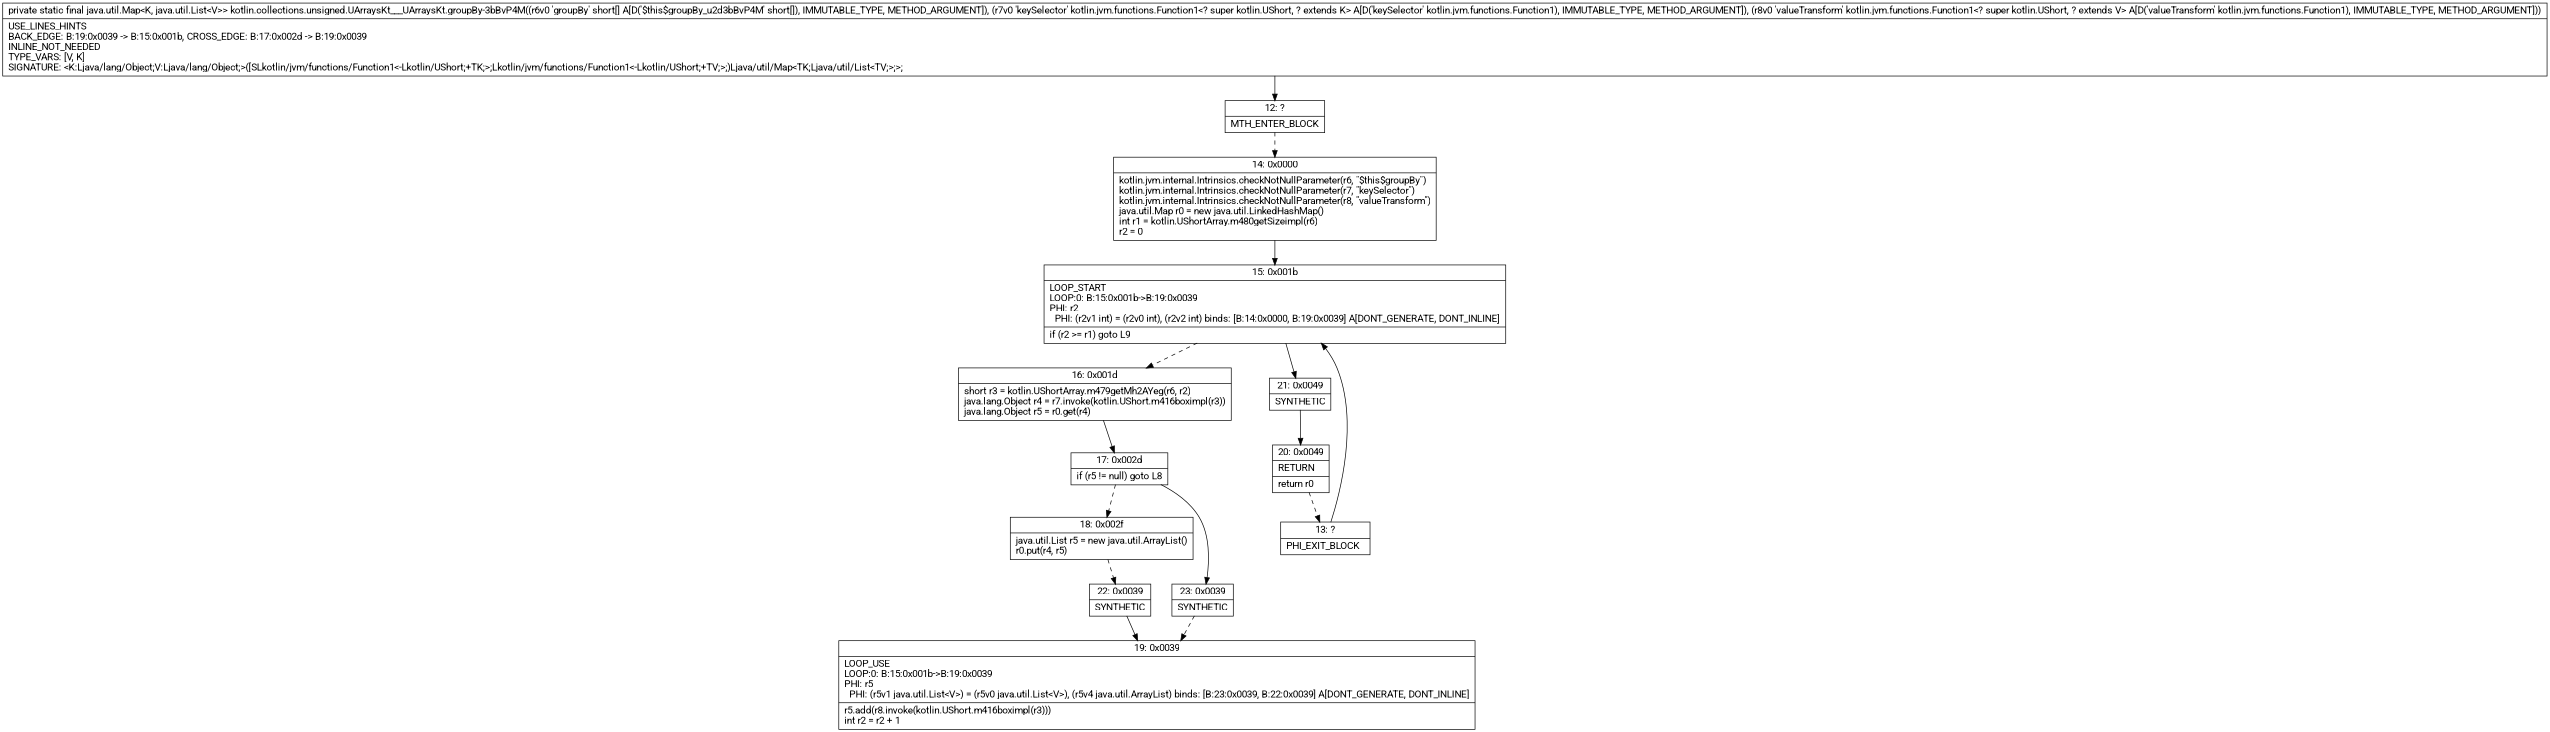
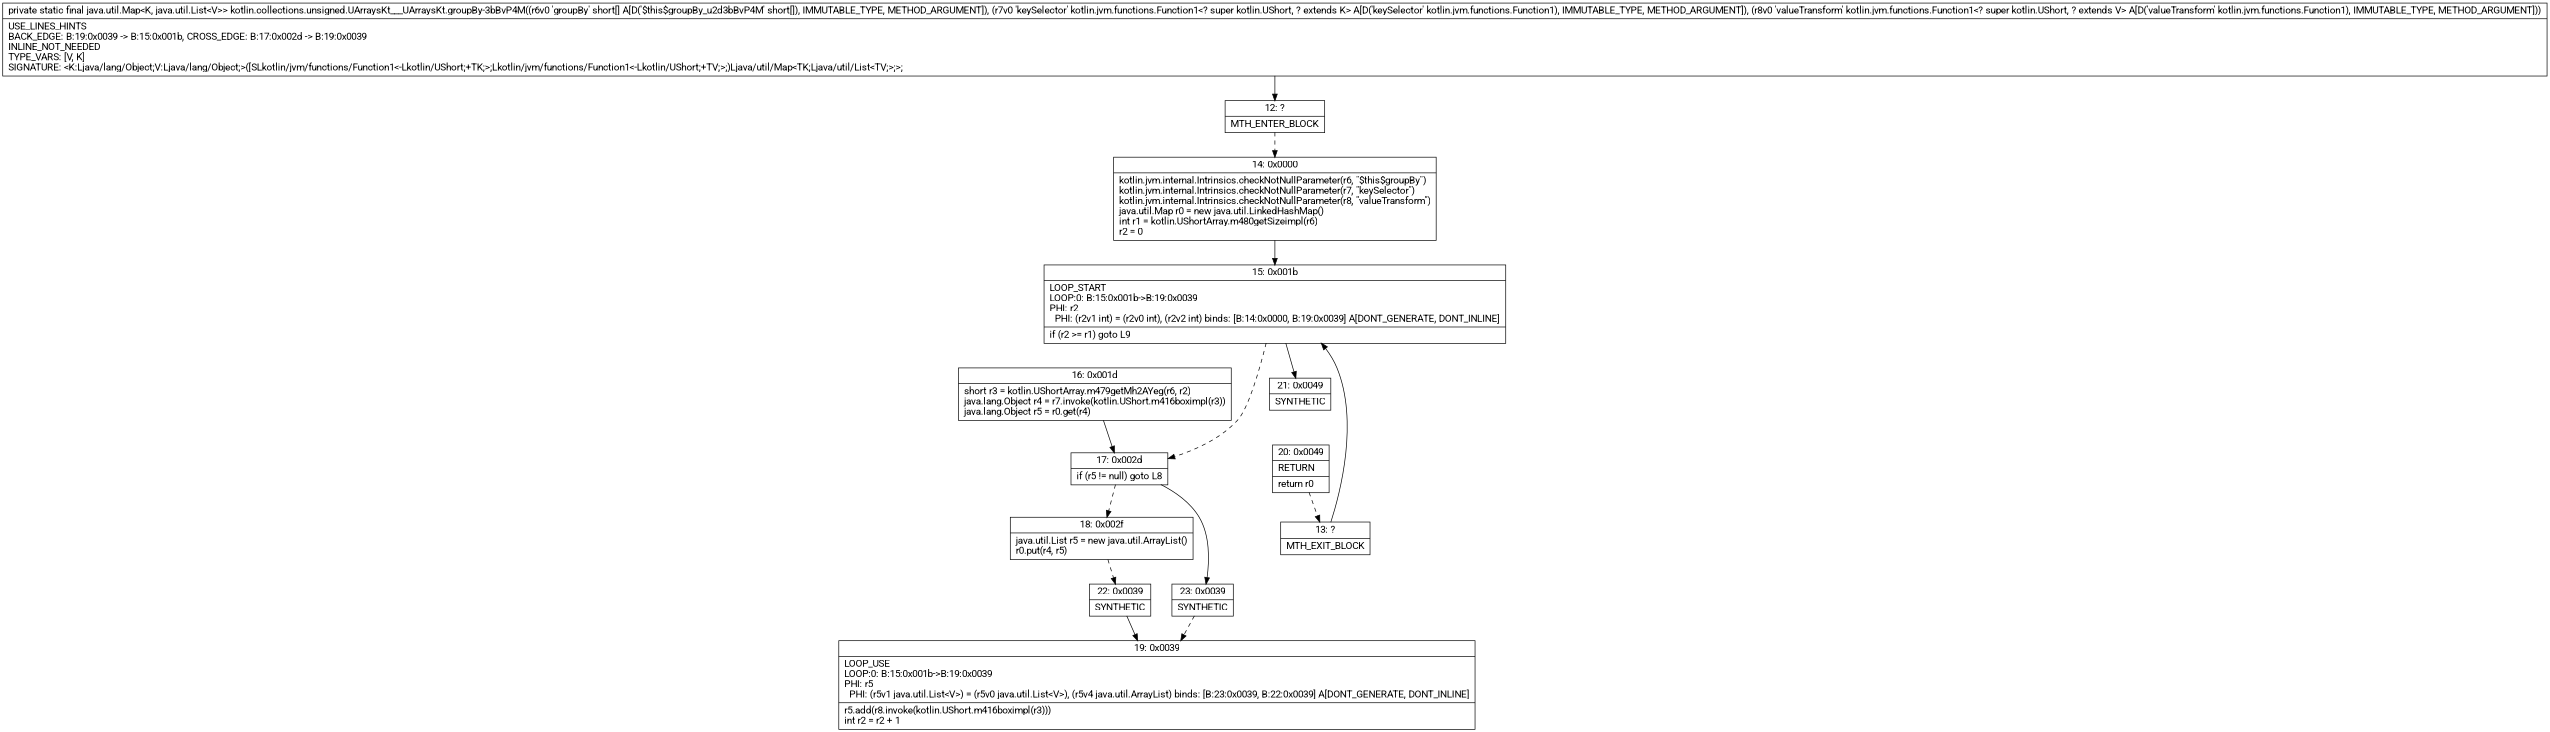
edge "15: 0x001b" -> "16: 0x001d": now "15: 0x001b" -> "17: 0x002d"
edge "21: 0x0049" -> "20: 0x0049": removed
node "13: ?": text "PHI_EXIT_BLOCK" -> "MTH_EXIT_BLOCK"
